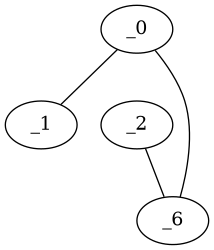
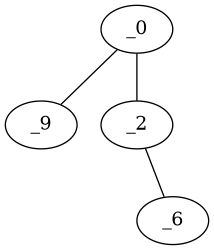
edge "_0" -- "_6": now "_0" -- "_2"
node "_1": label "_1" -> "_9"
